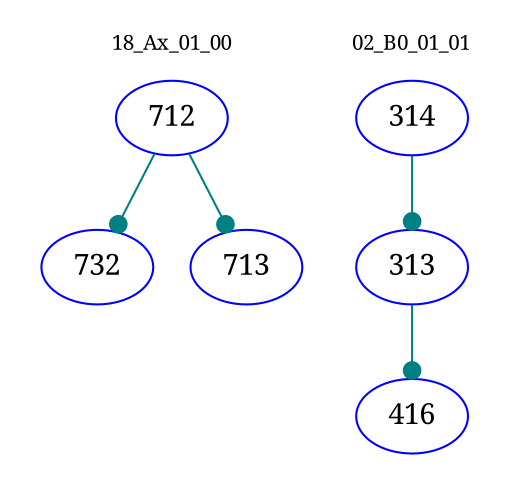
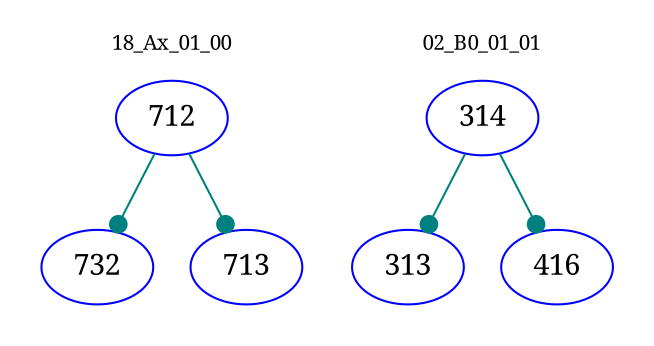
edge "313" -> "416": now "314" -> "416"
